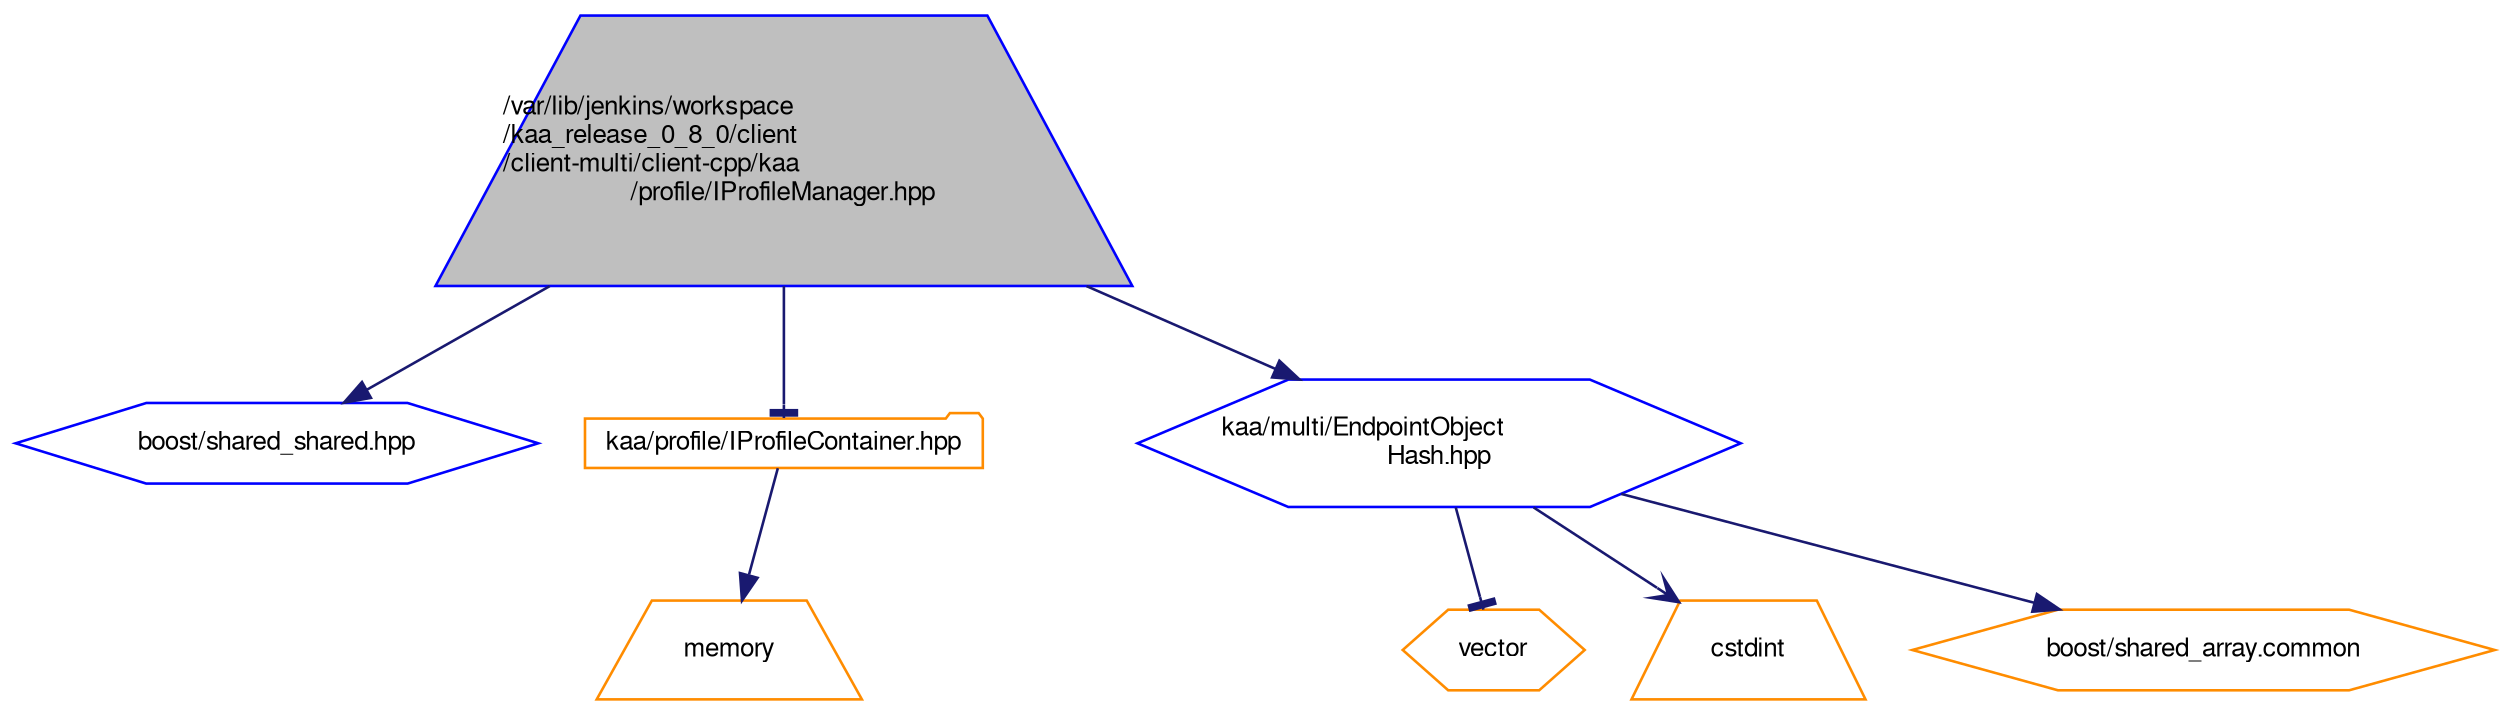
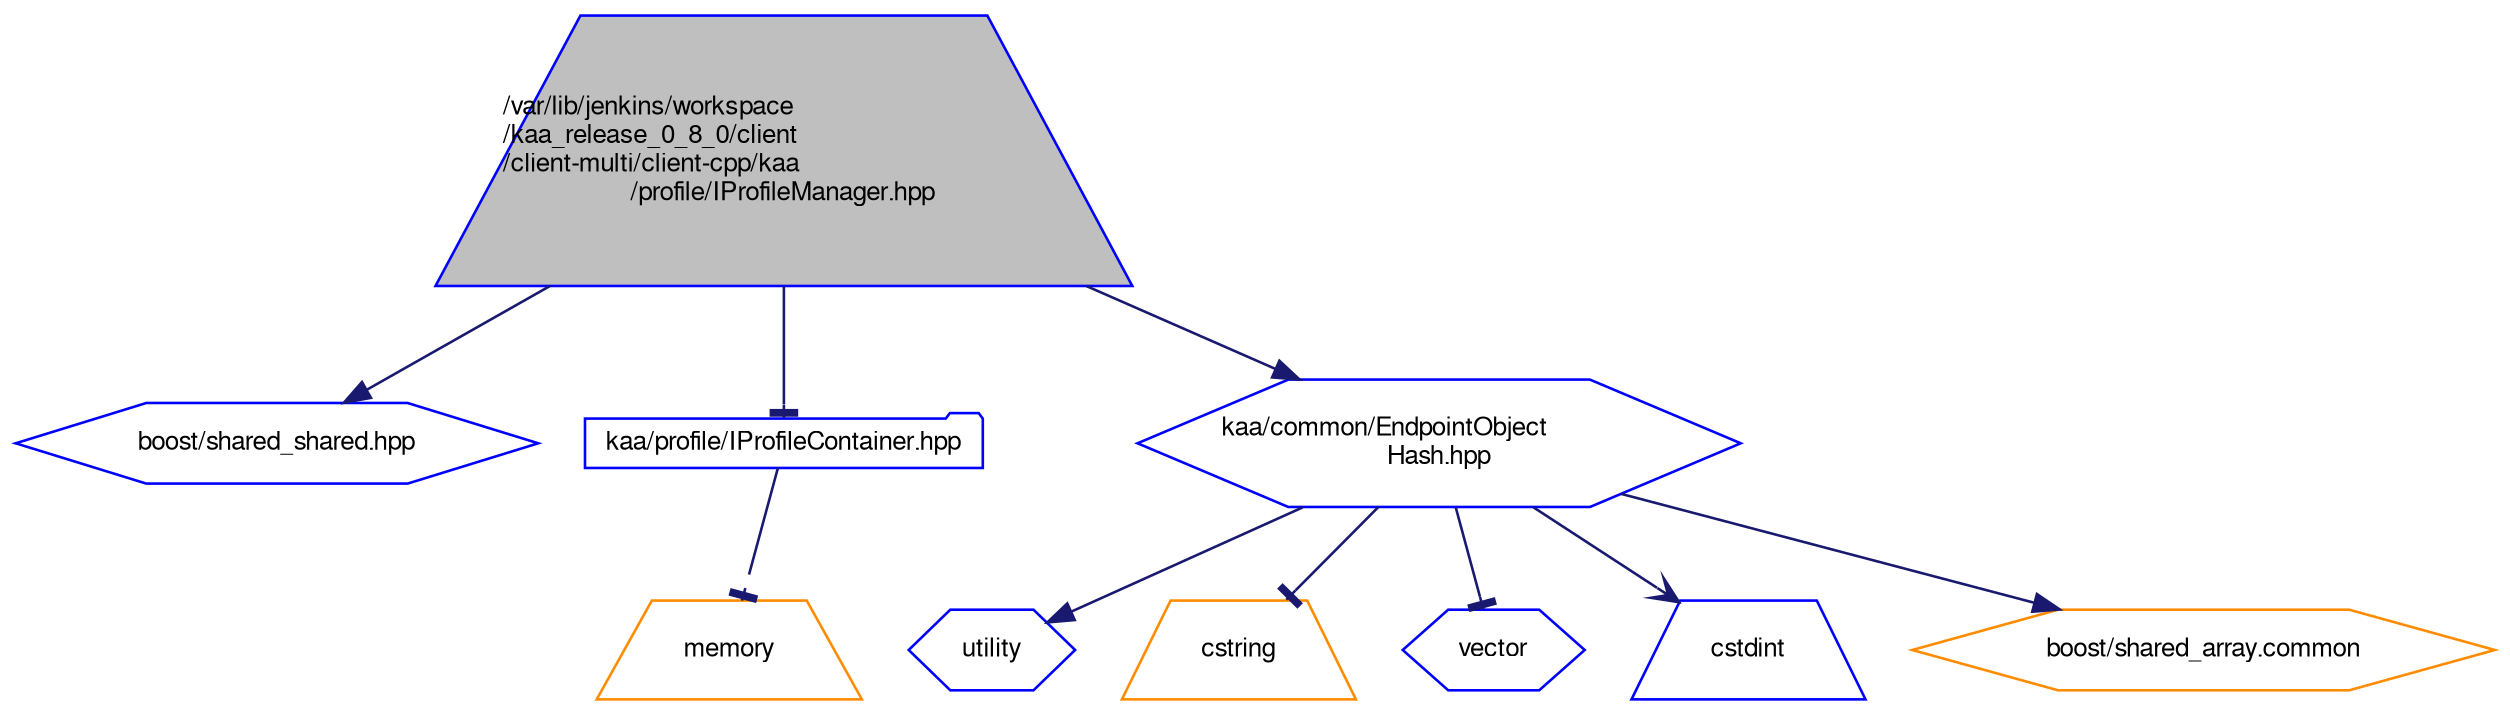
node "kaa/profile/IProfileContainer.hpp": color darkorange -> blue
node "kaa/multi/EndpointObject Hash.hpp": label "kaa/multi/EndpointObject Hash.hpp" -> "kaa/common/EndpointObject Hash.hpp"
edge "kaa/profile/IProfileContainer.hpp" -> "memory": arrowhead normal -> tee
node "utility": added
node "cstring": added
node "vector": color darkorange -> blue
node "cstdint": color darkorange -> blue
